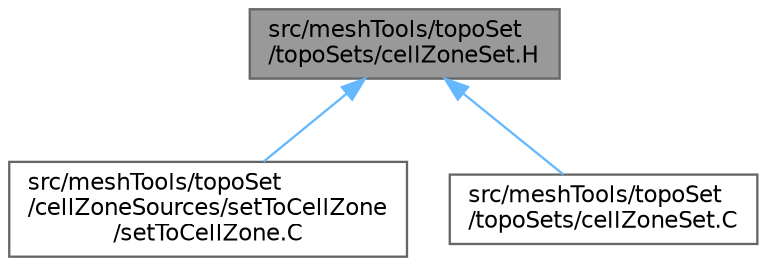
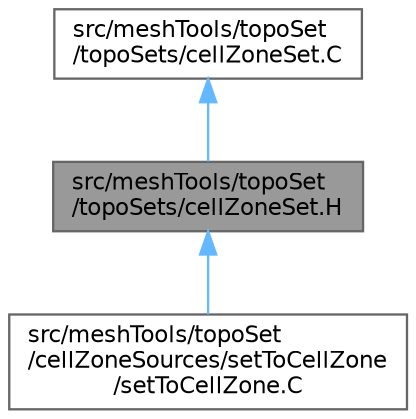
edge "src/meshTools/topoSet /topoSets/cellZoneSet.C" -> "src/meshTools/topoSet /topoSets/cellZoneSet.H": reversed
